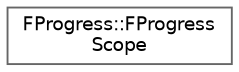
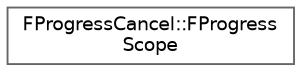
node "FProgress::FProgress Scope": label "FProgress::FProgress Scope" -> "FProgressCancel::FProgress Scope"
